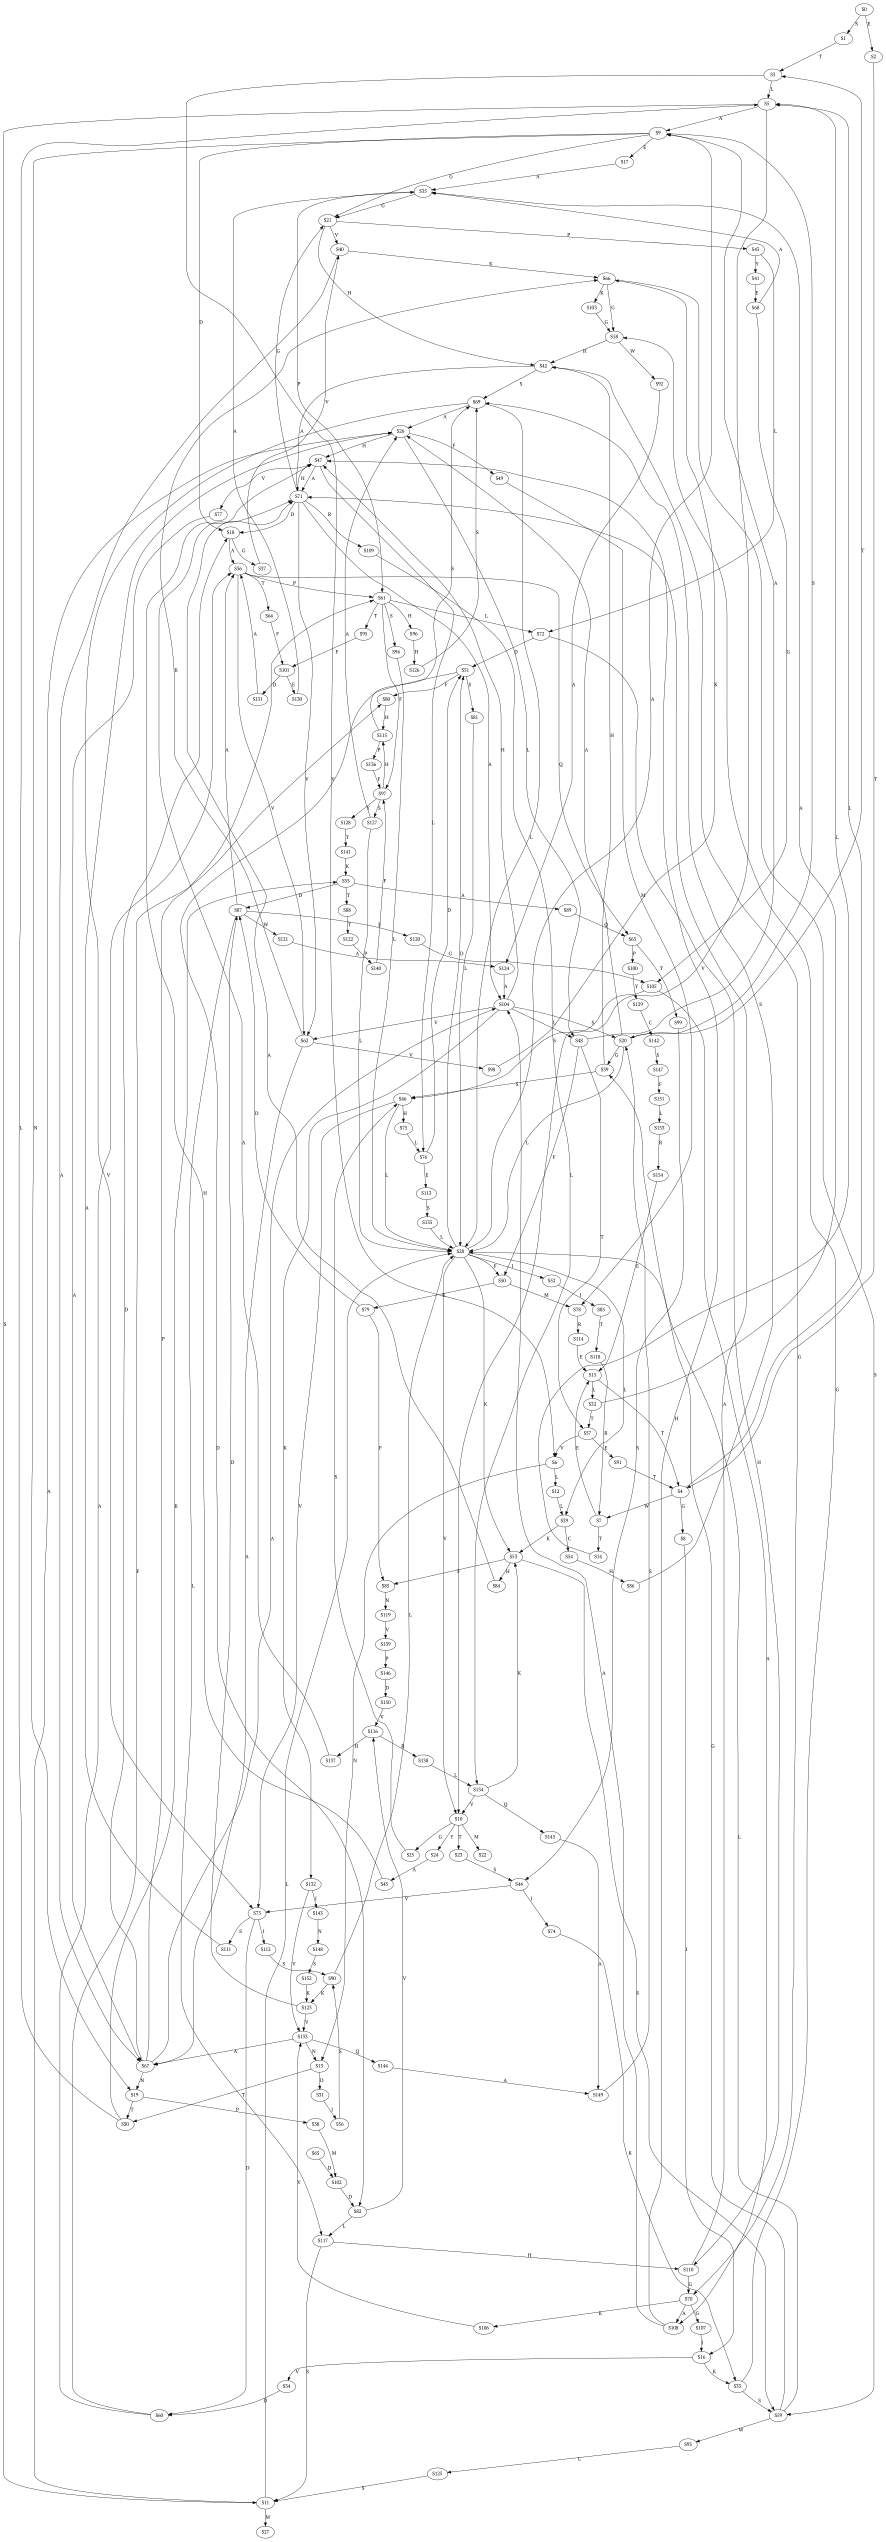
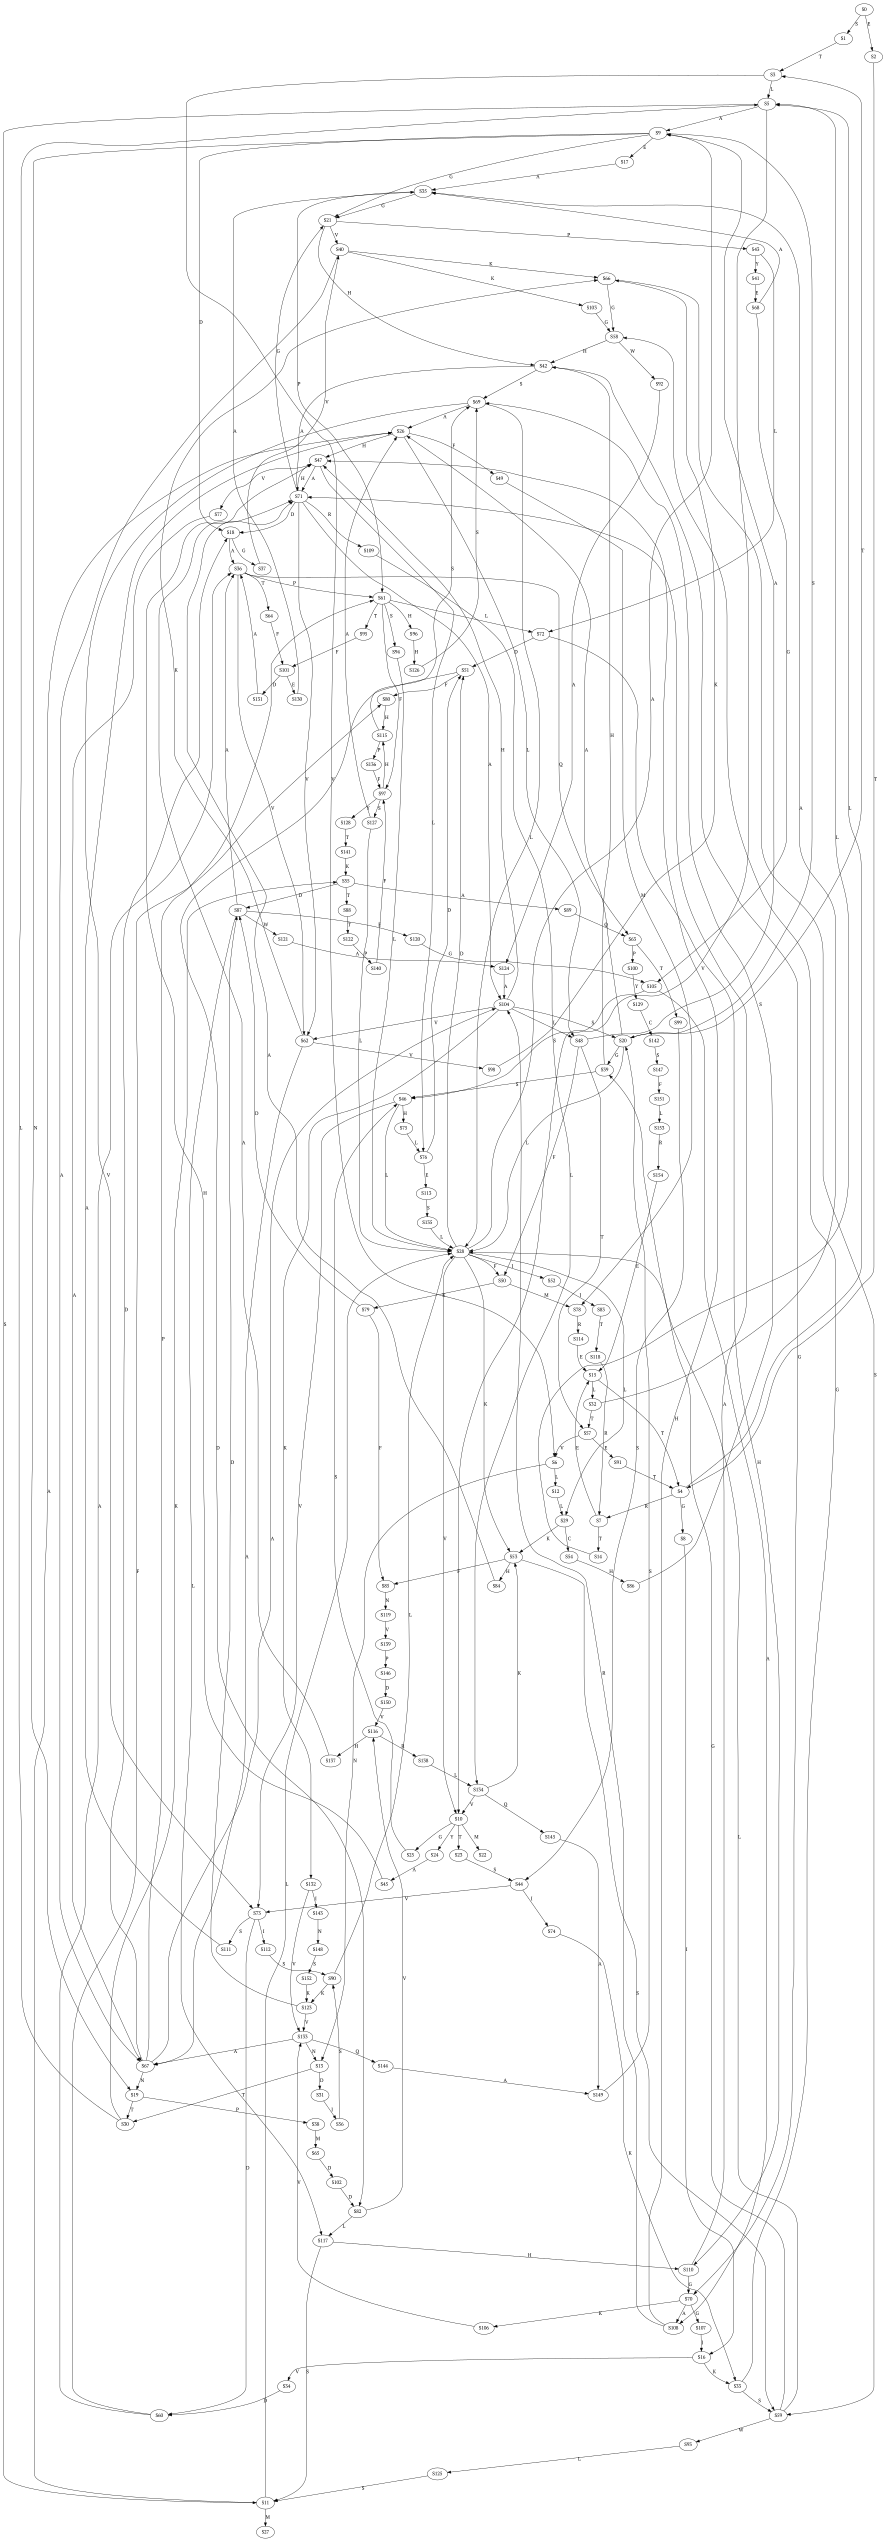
edge "S66" -> "S103": now "S40" -> "S103"
node "S81": removed
edge "S4" -> "S7": label "W" -> "R"
edge "S108" -> "S104": label "A" -> "R"
edge "S38" -> "S102": now "S38" -> "S65"
